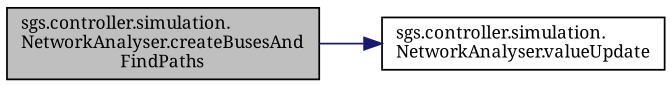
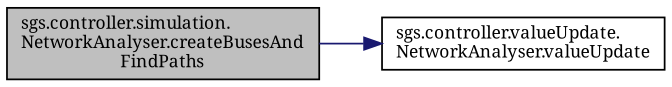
node "sgs.controller.simulation. NetworkAnalyser.valueUpdate": label "sgs.controller.simulation. NetworkAnalyser.valueUpdate" -> "sgs.controller.valueUpdate. NetworkAnalyser.valueUpdate"
